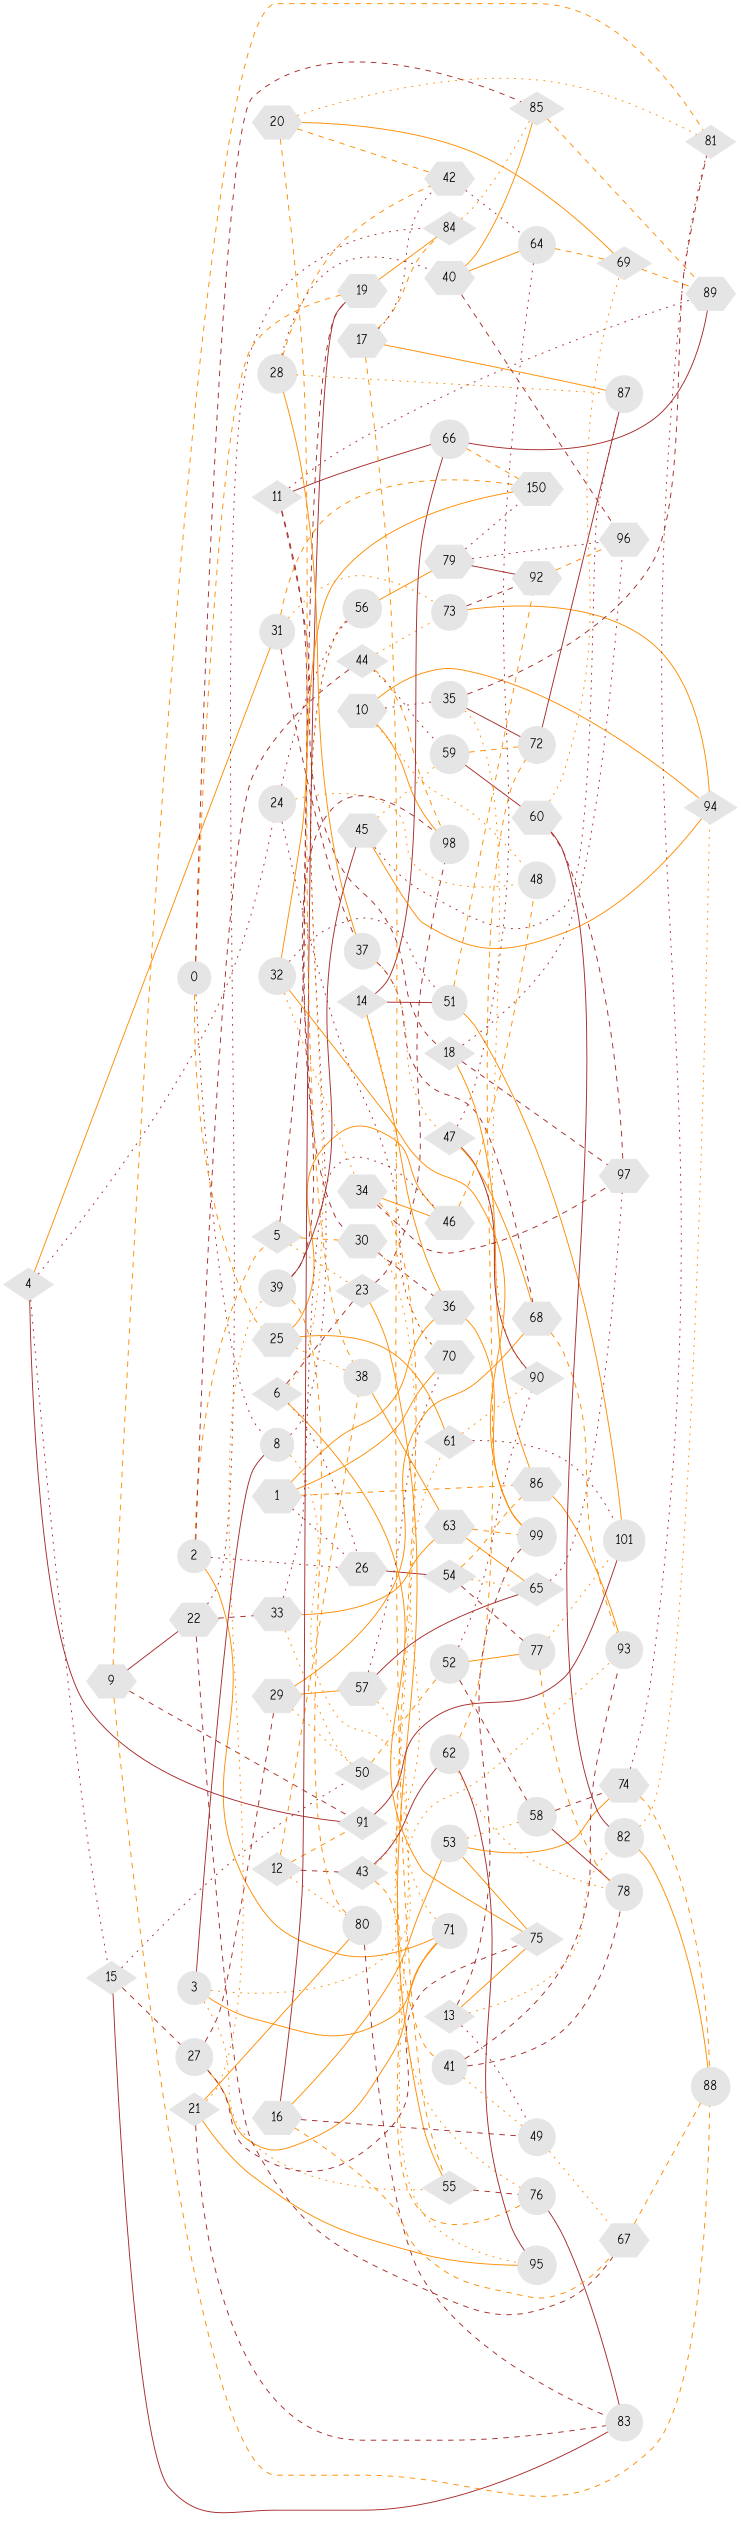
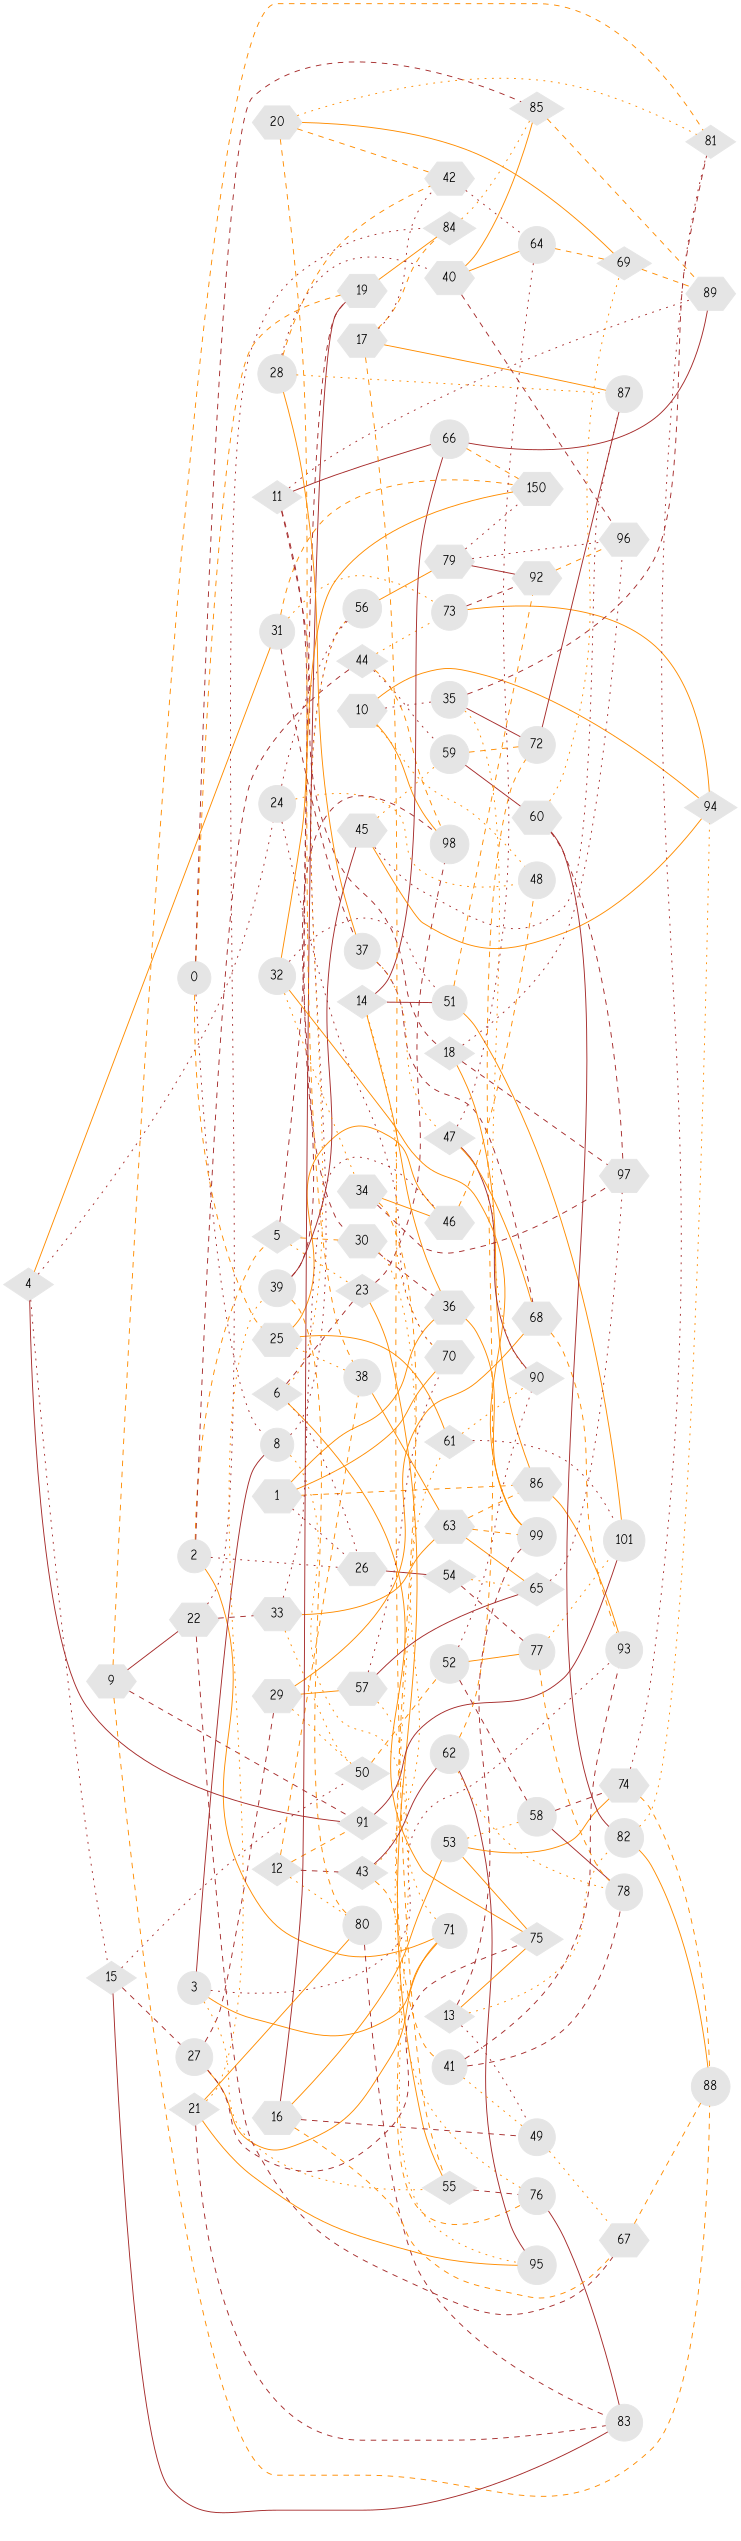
edge "86" -- "54": now "86" -- "63"
edge "93" -- "3": color darkorange -> brown
